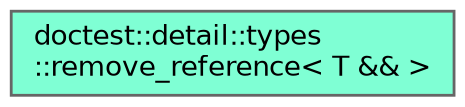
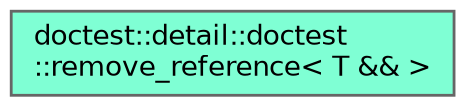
node "doctest::detail::types ::remove_reference< T && >": label "doctest::detail::types ::remove_reference< T && >" -> "doctest::detail::doctest ::remove_reference< T && >"
